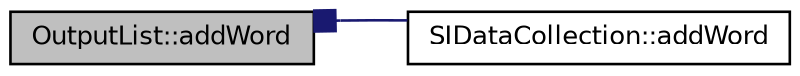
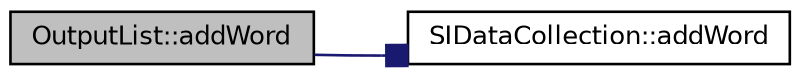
edge "SIDataCollection::addWord" -> "OutputList::addWord": reversed
